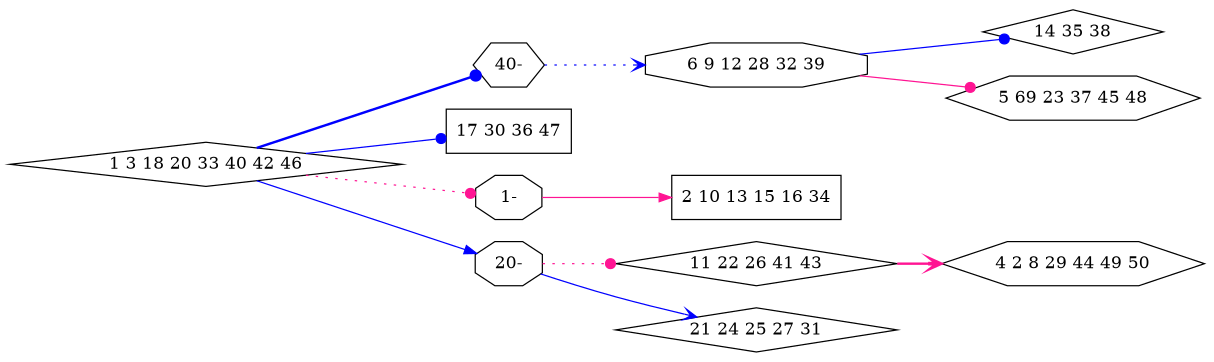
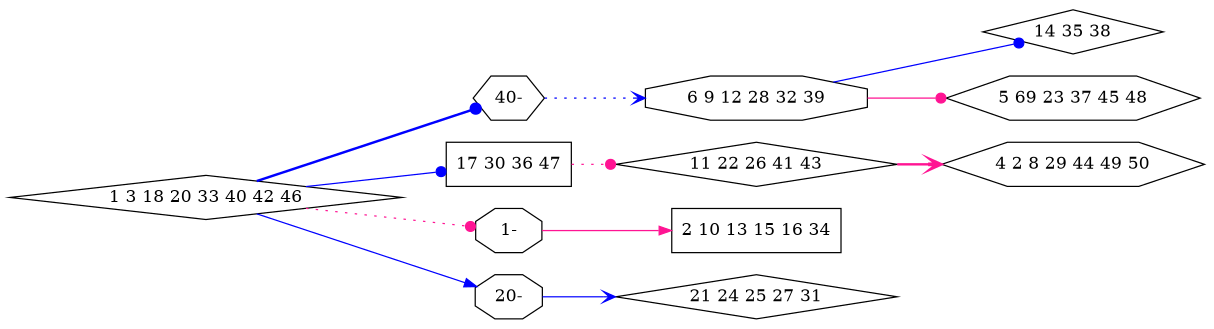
edge "20-" -> "11 22 26 41 43": now "17 30 36 47" -> "11 22 26 41 43"
